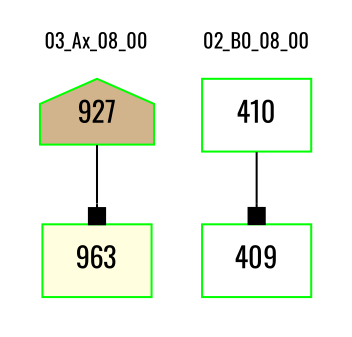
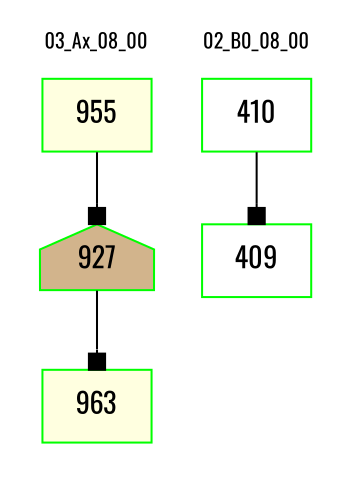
node "955": added
